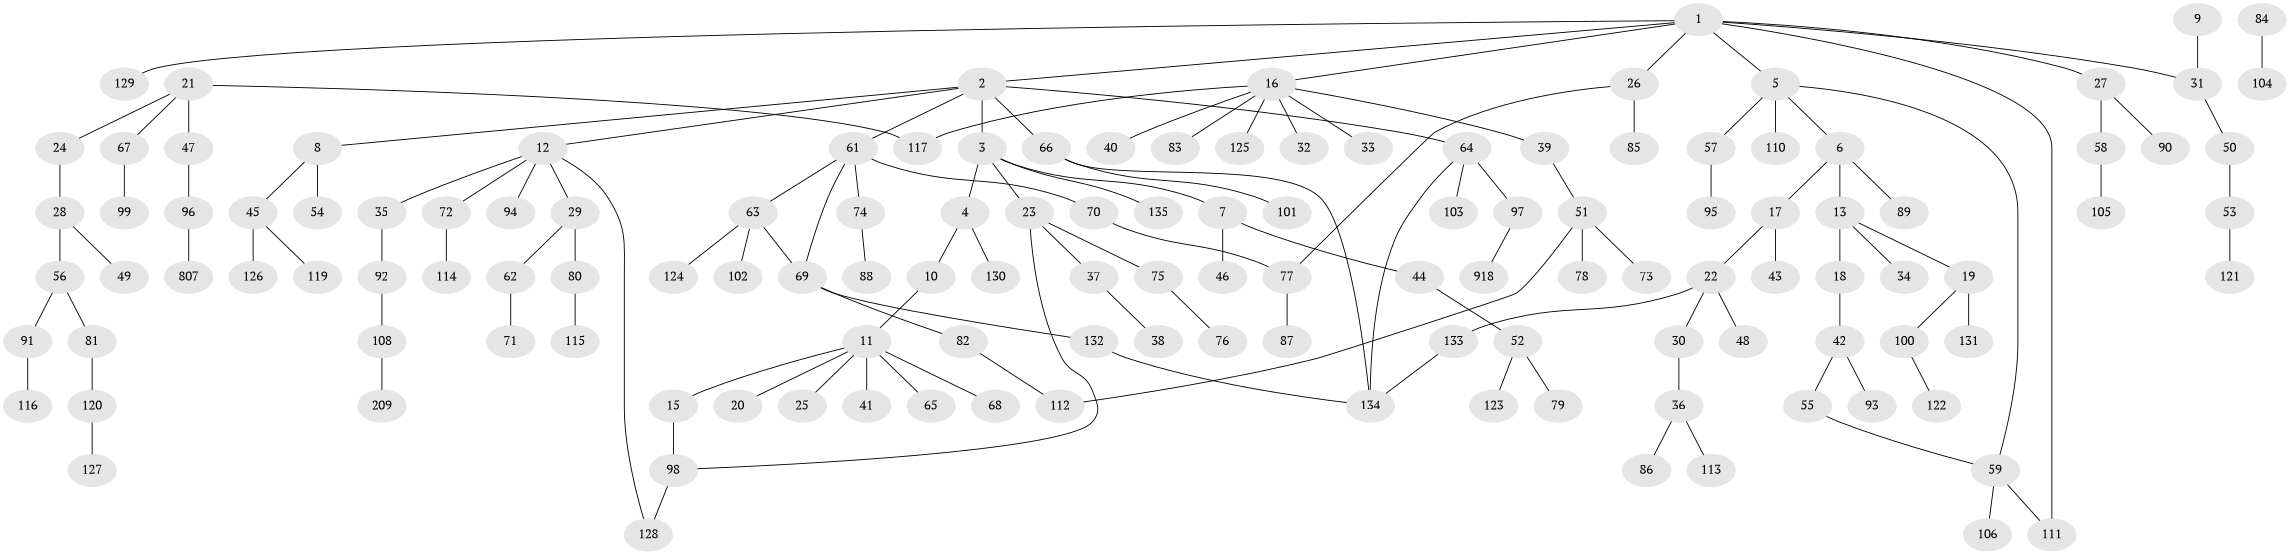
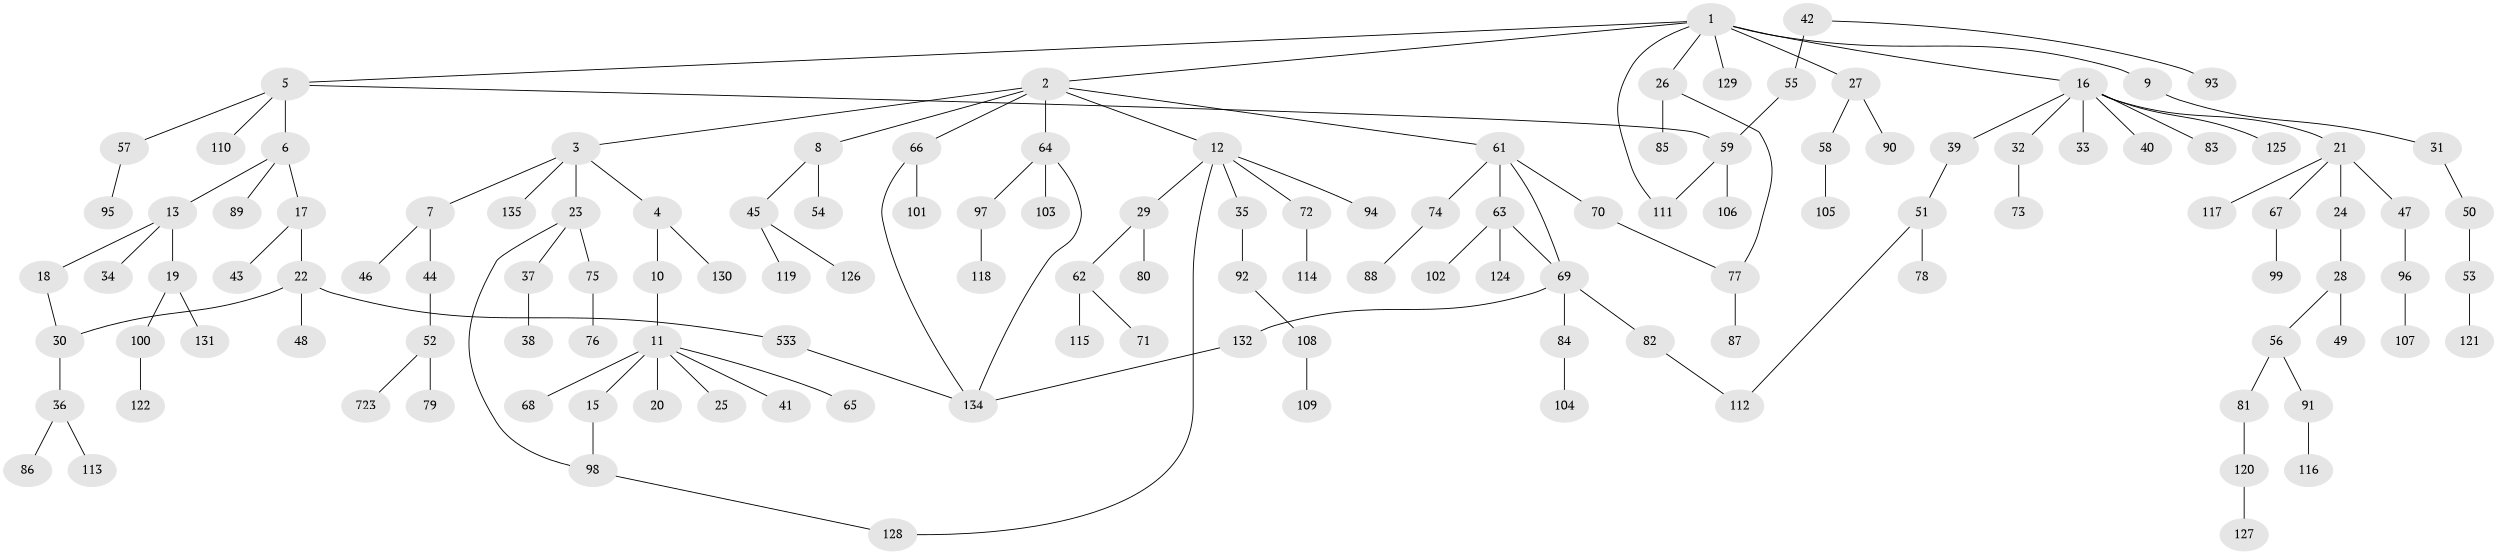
edge "1" -- "31": now "1" -- "9"
edge "16" -- "117": now "16" -- "21"
edge "51" -- "73": now "32" -- "73"
node "807": label "807" -> "107"
node "918": label "918" -> "118"
edge "80" -- "115": now "62" -- "115"
edge "69" -- "84": added
edge "18" -- "42": now "18" -- "30"
node "133": label "133" -> "533"
node "209": label "209" -> "109"
node "123": label "123" -> "723"
